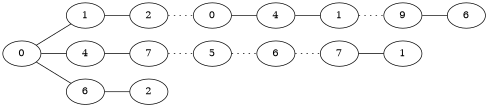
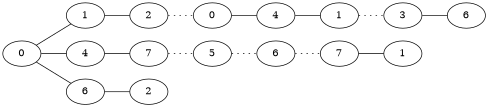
node "9": label "9" -> "3"
